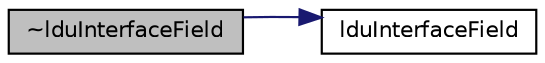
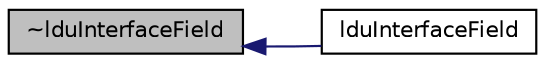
edge "~lduInterfaceField" -> "lduInterfaceField": reversed
